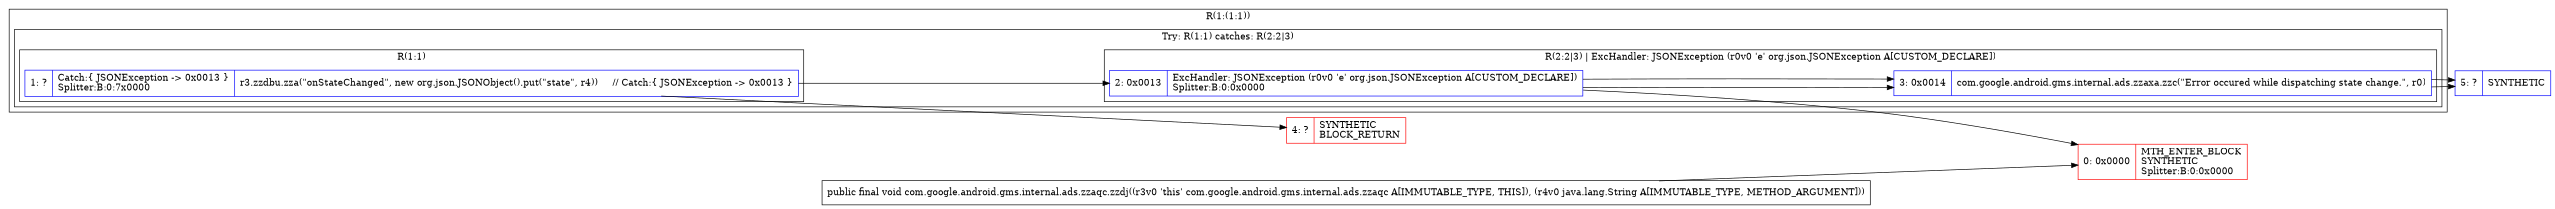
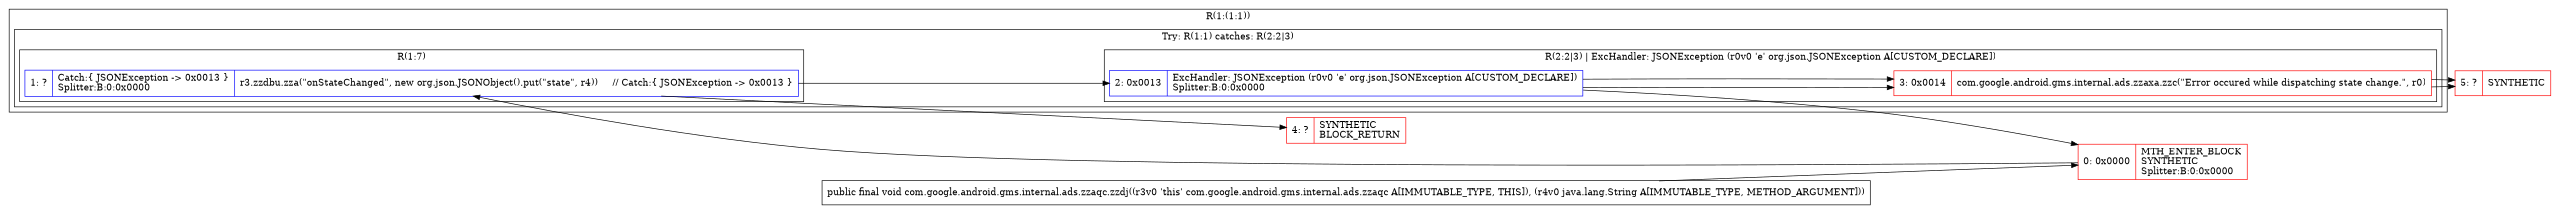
cluster "R(1:1)": label "R(1:1)" -> "R(1:7)"
node "3: 0x0014": color blue -> red
node "5: ?": color blue -> red
node "1: ?": text "Splitter:B:0:7x0000" -> "Splitter:B:0:0x0000"
edge "0: 0x0000" -> "1: ?": added
